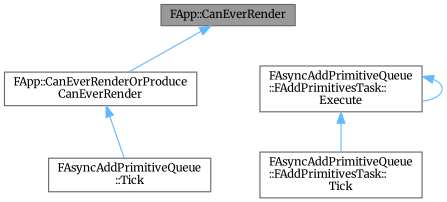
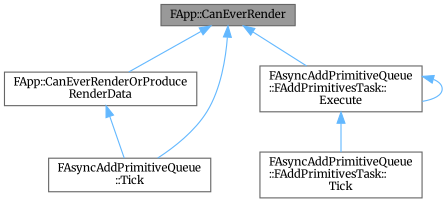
edge "FAsyncAddPrimitiveQueue ::FAddPrimitivesTask:: Execute" -> "FApp::CanEverRender": added
node "FApp::CanEverRenderOrProduce CanEverRender": label "FApp::CanEverRenderOrProduce CanEverRender" -> "FApp::CanEverRenderOrProduce RenderData"
edge "FAsyncAddPrimitiveQueue ::Tick" -> "FApp::CanEverRender": added
